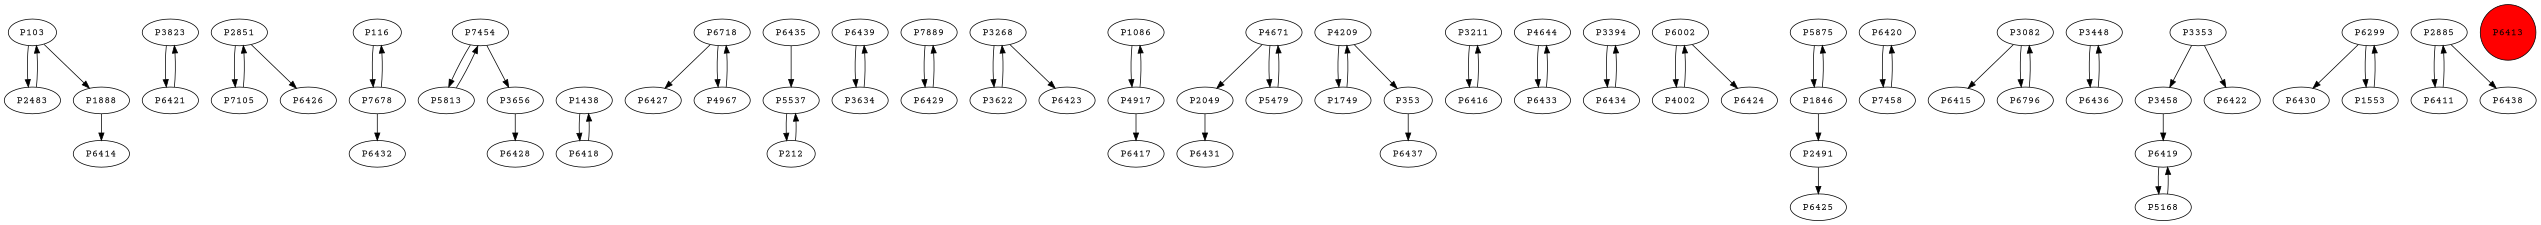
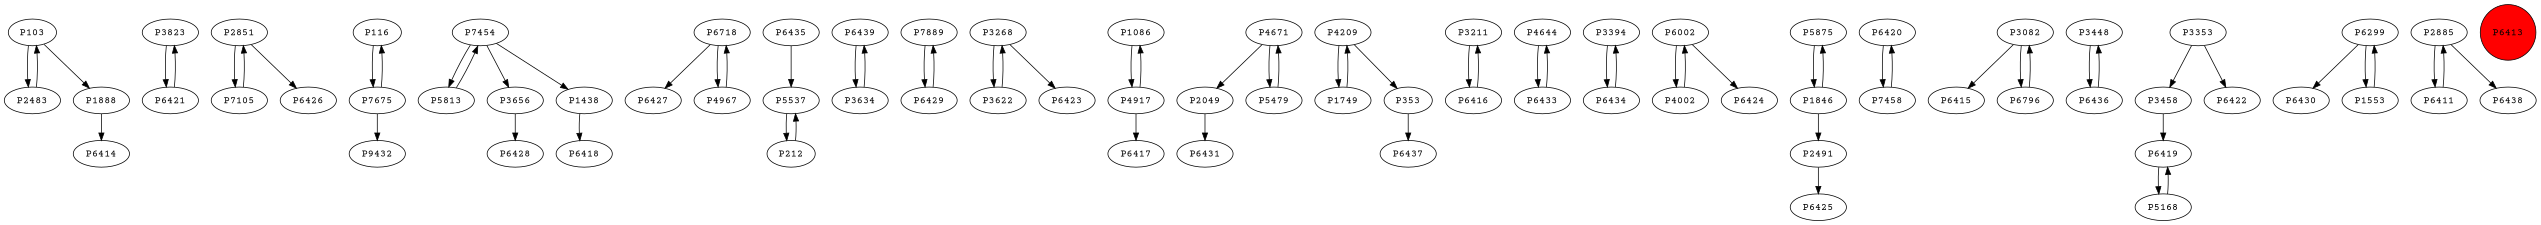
node "P7678": label "P7678" -> "P7675"
edge "P6418" -> "P1438": now "P7454" -> "P1438"
node "P6432": label "P6432" -> "P9432"
